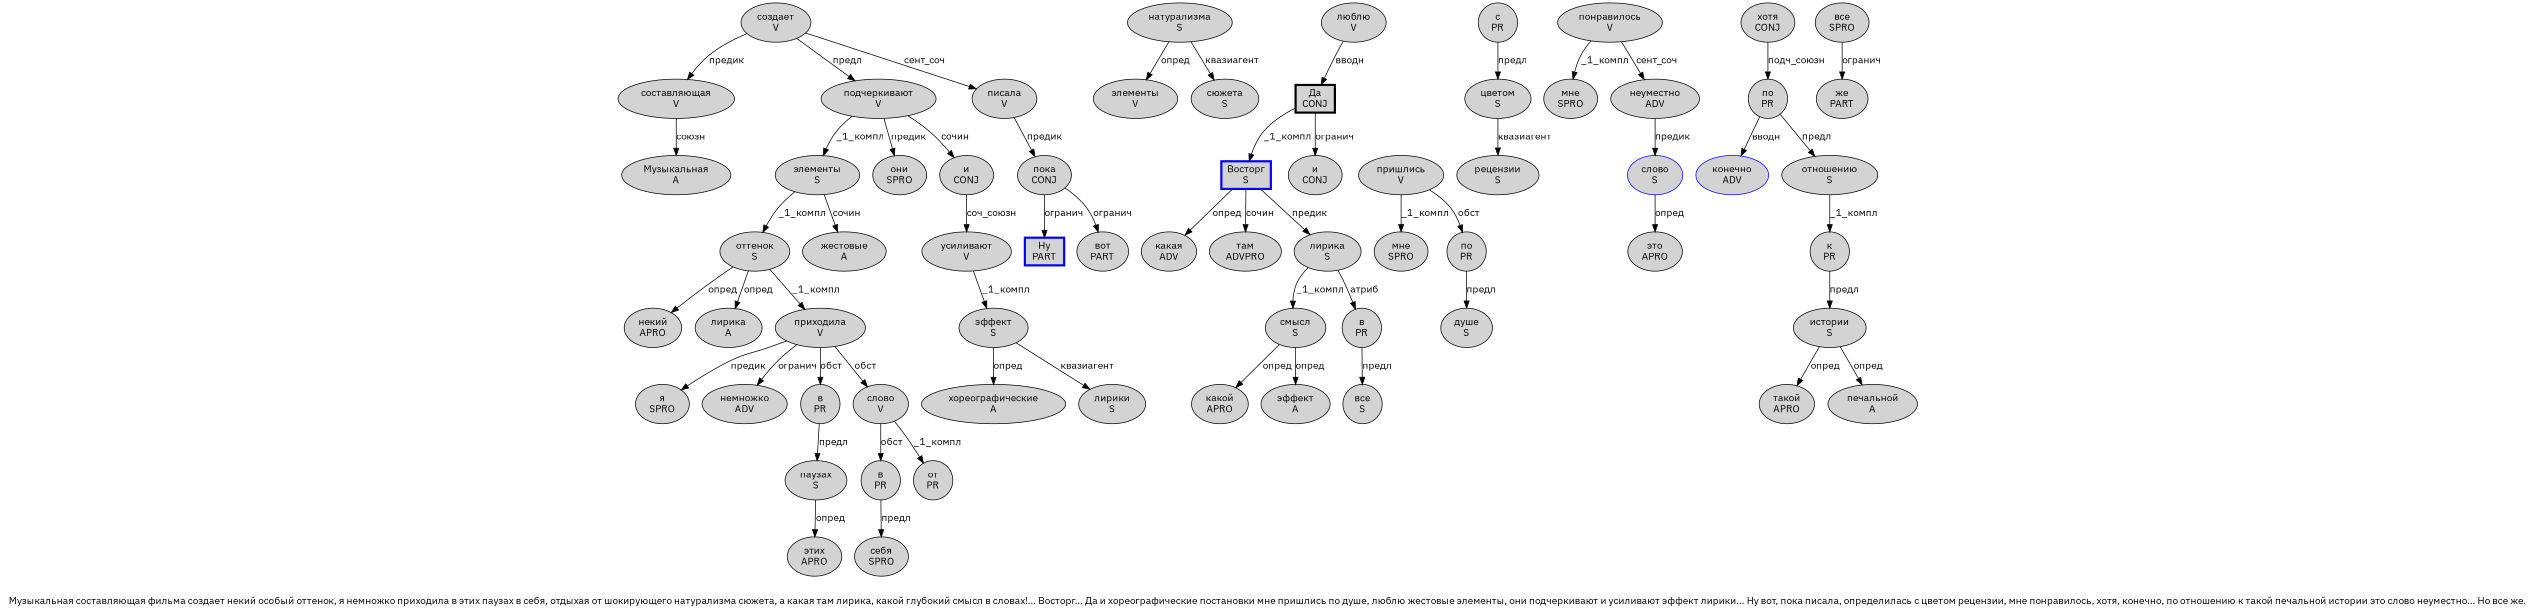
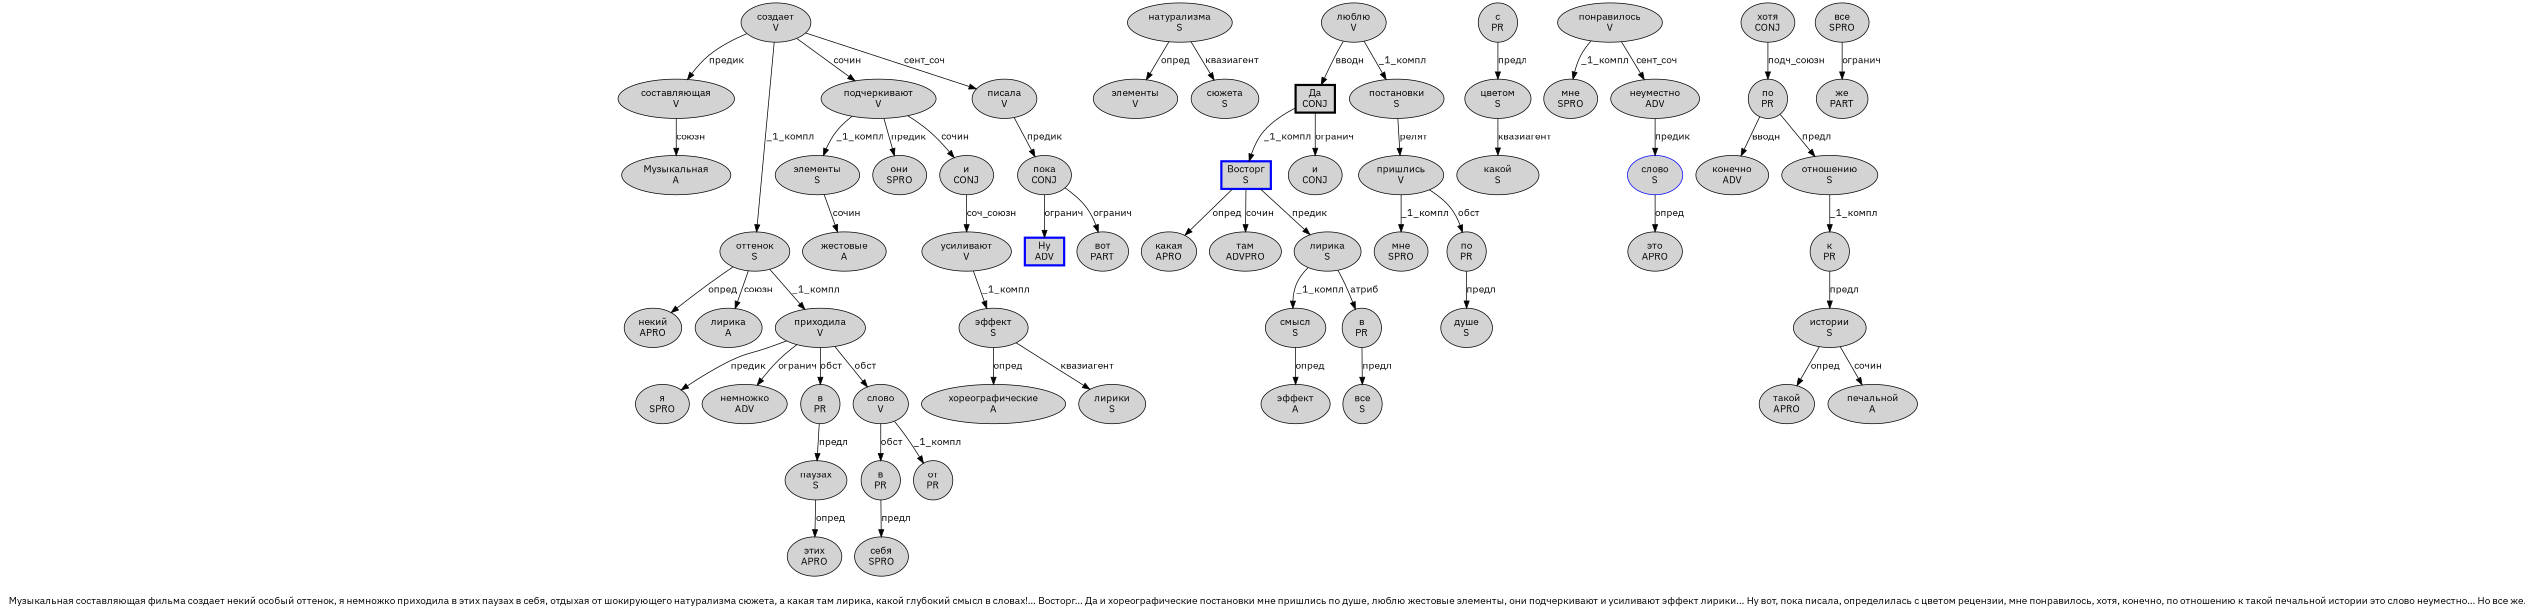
edge "создает V" -> "подчеркивают V": label "предл" -> "сочин"
node "постановки S": added
node "рецензии S": label "рецензии S" -> "какой S"
node "конечно ADV": color blue -> black
edge "элементы S" -> "оттенок S": now "создает V" -> "оттенок S"
node "Ну PART": label "Ну PART" -> "Ну ADV"
node "какая ADV": label "какая ADV" -> "какая APRO"
edge "оттенок S" -> "лирика A": label "опред" -> "союзн"
edge "истории S" -> "печальной A": label "опред" -> "сочин"
node "какой APRO": removed
